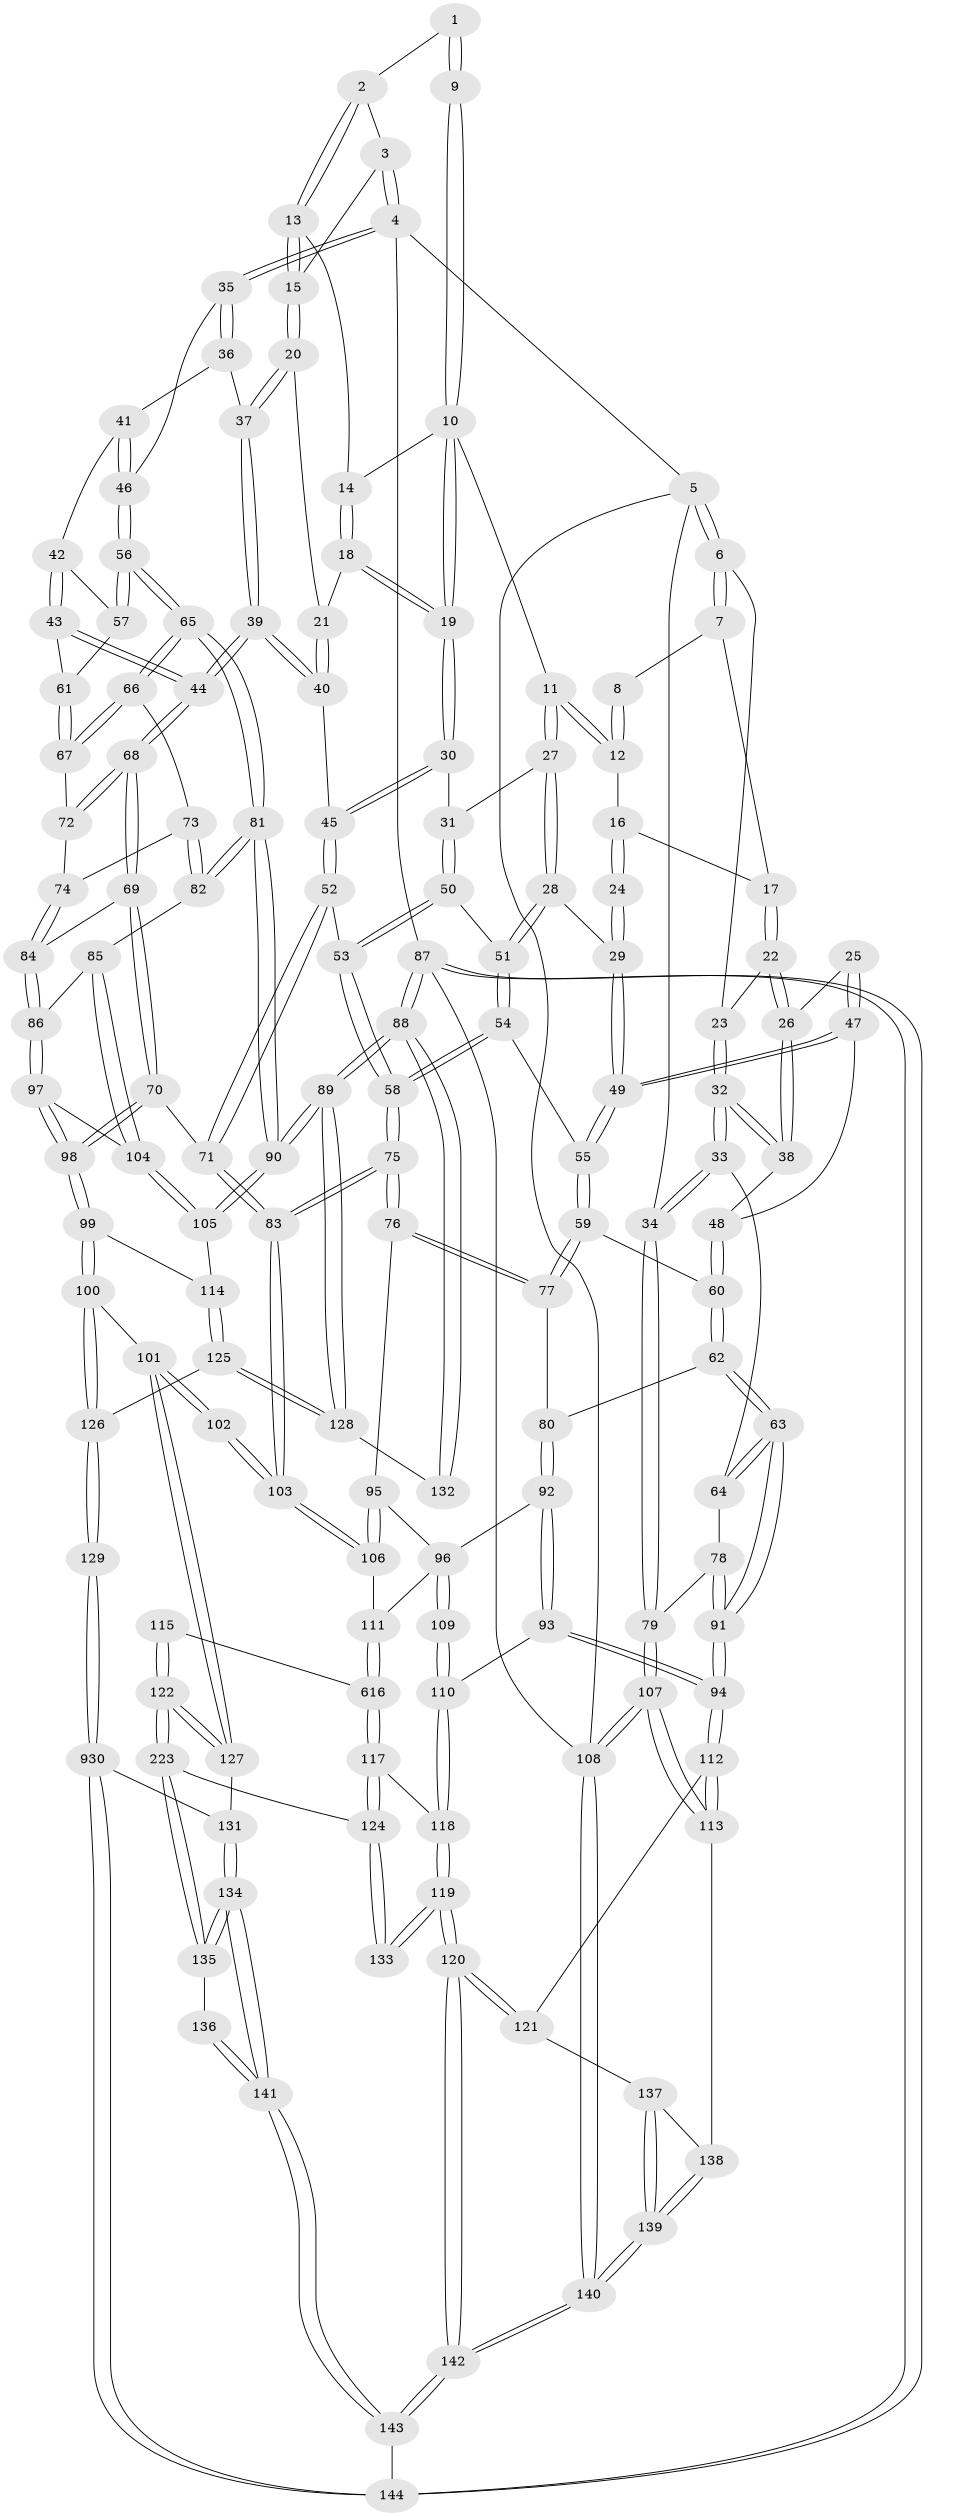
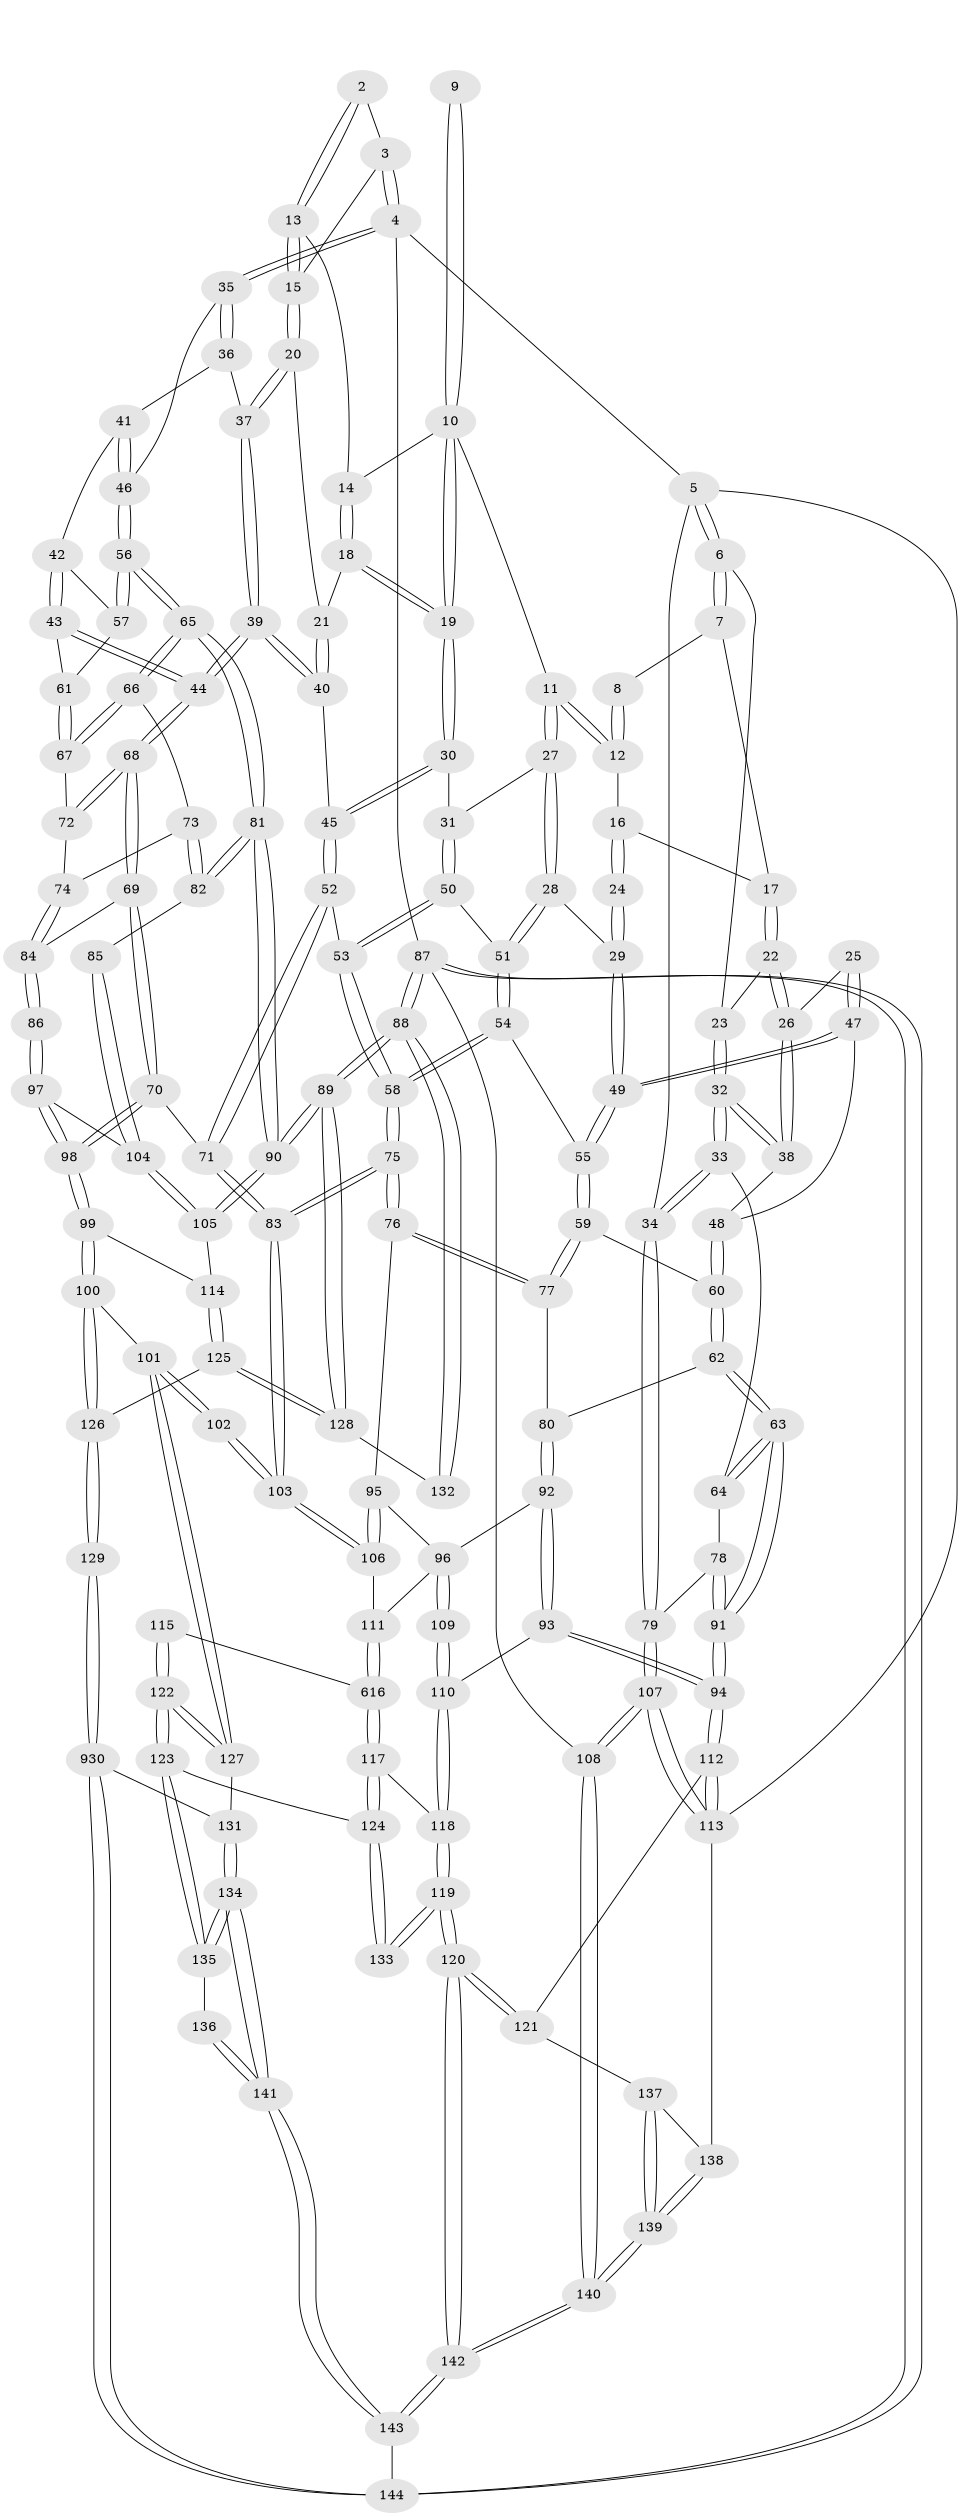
node "1": removed
edge "85" -- "86": removed
edge "5" -- "108": now "5" -- "113"
node "223": label "223" -> "123"
